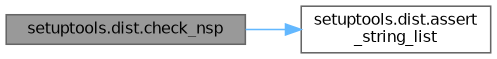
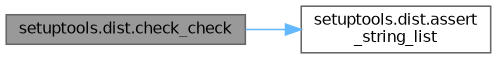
node "setuptools.dist.check_nsp": label "setuptools.dist.check_nsp" -> "setuptools.dist.check_check"
